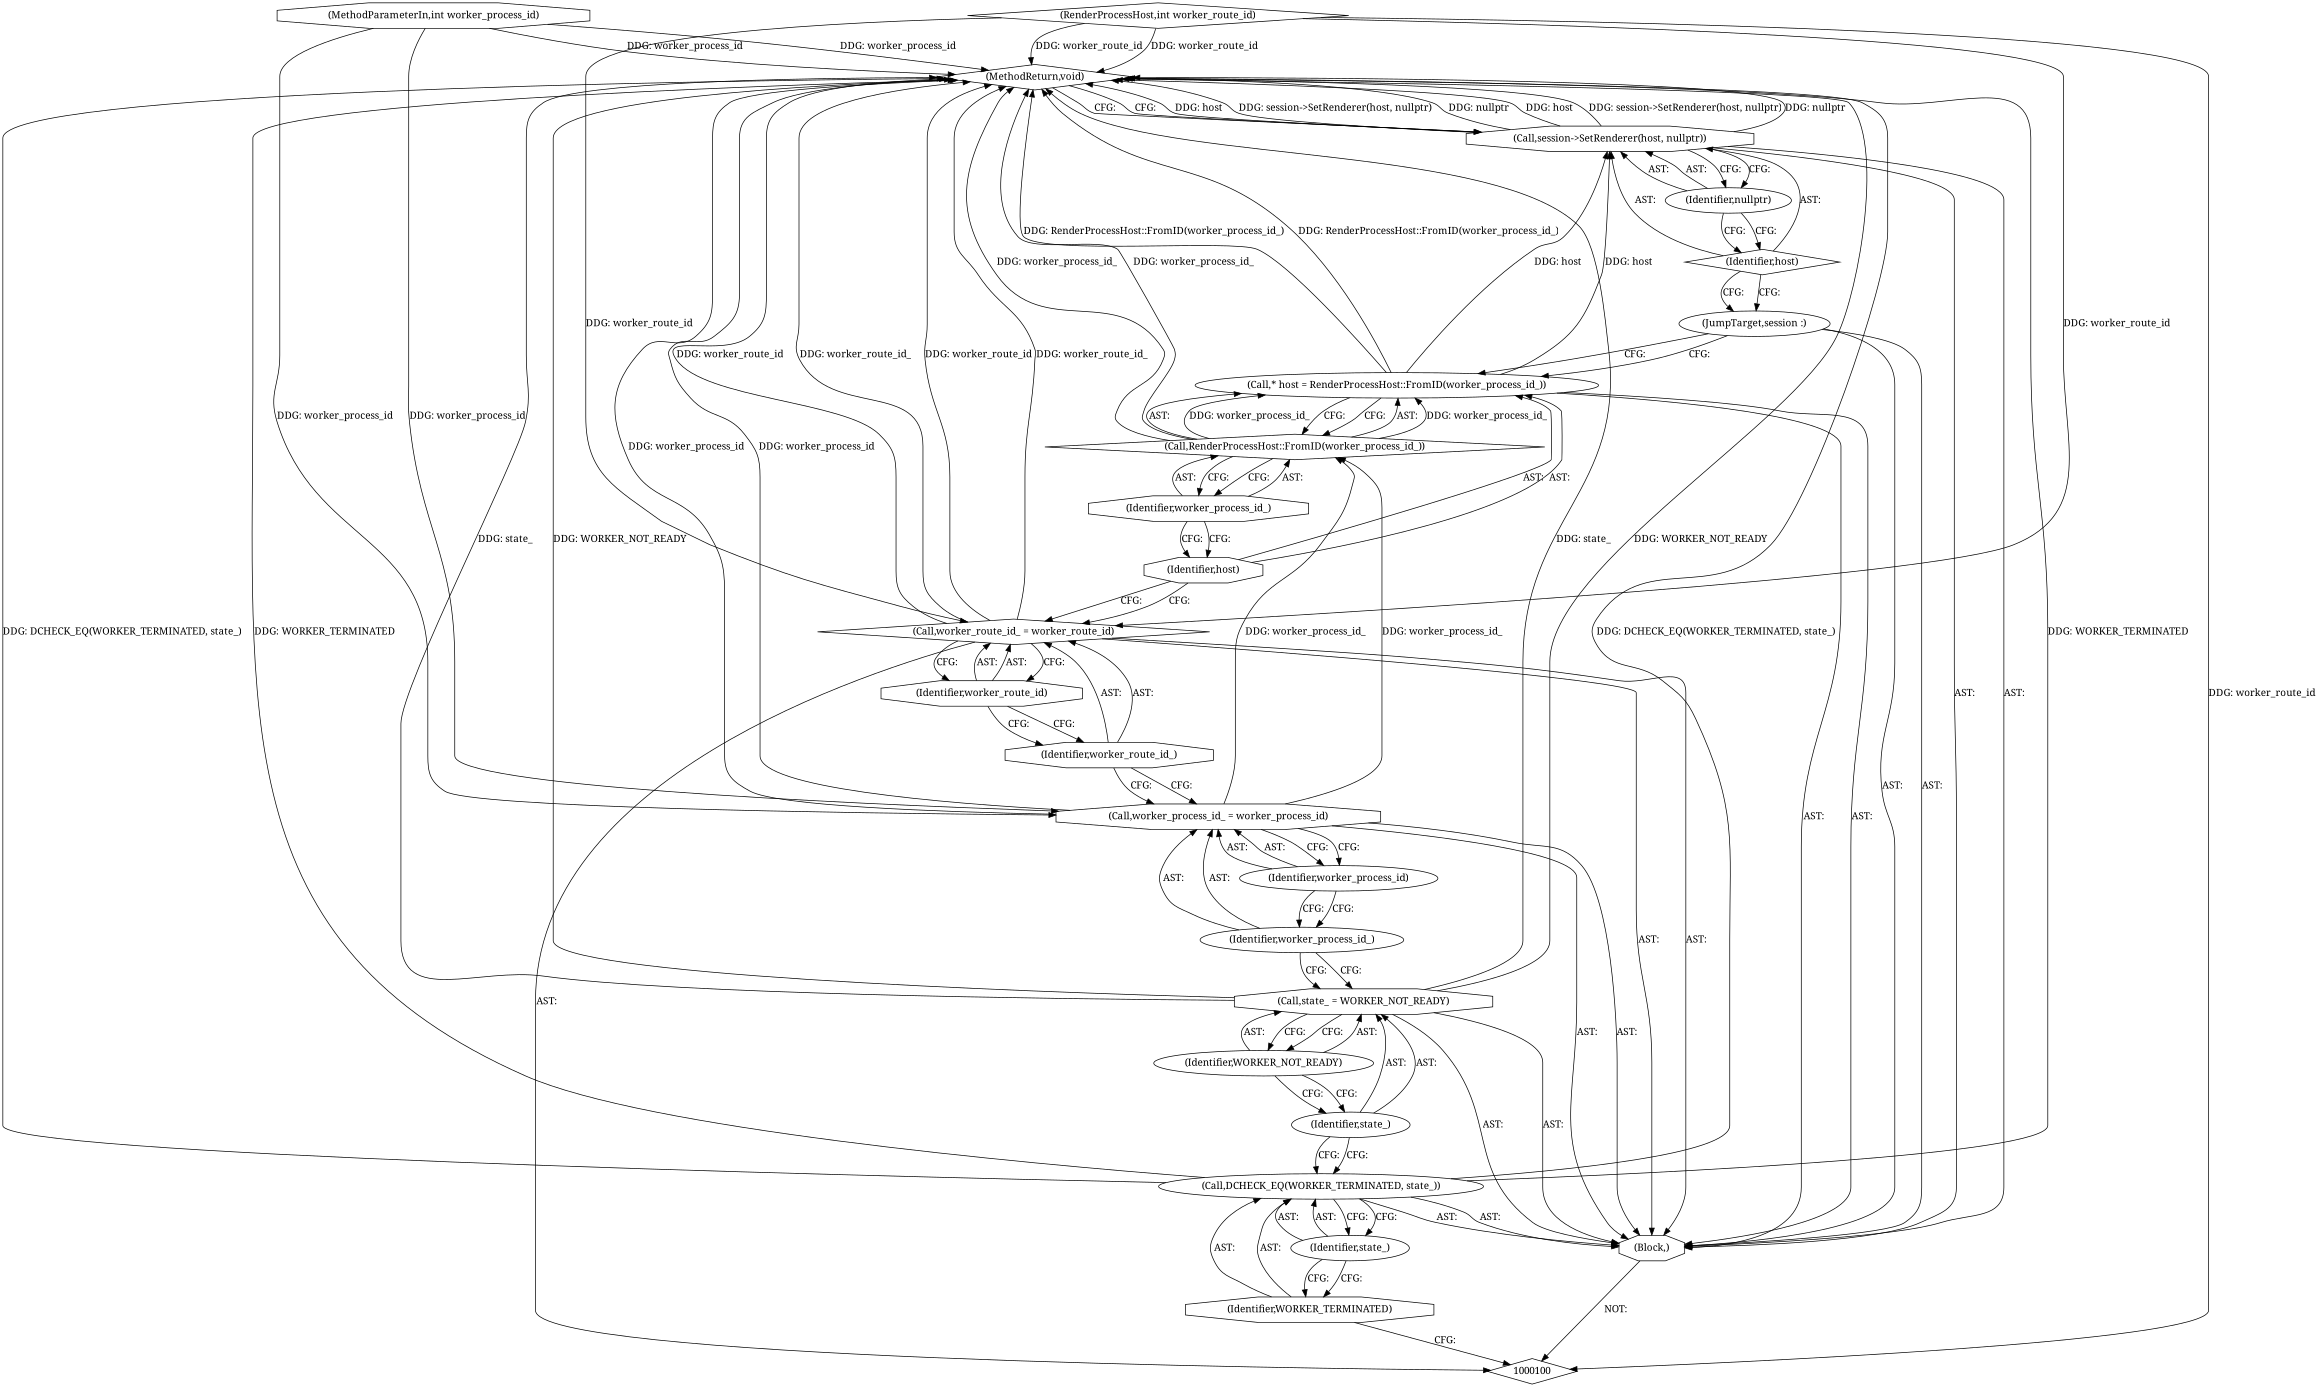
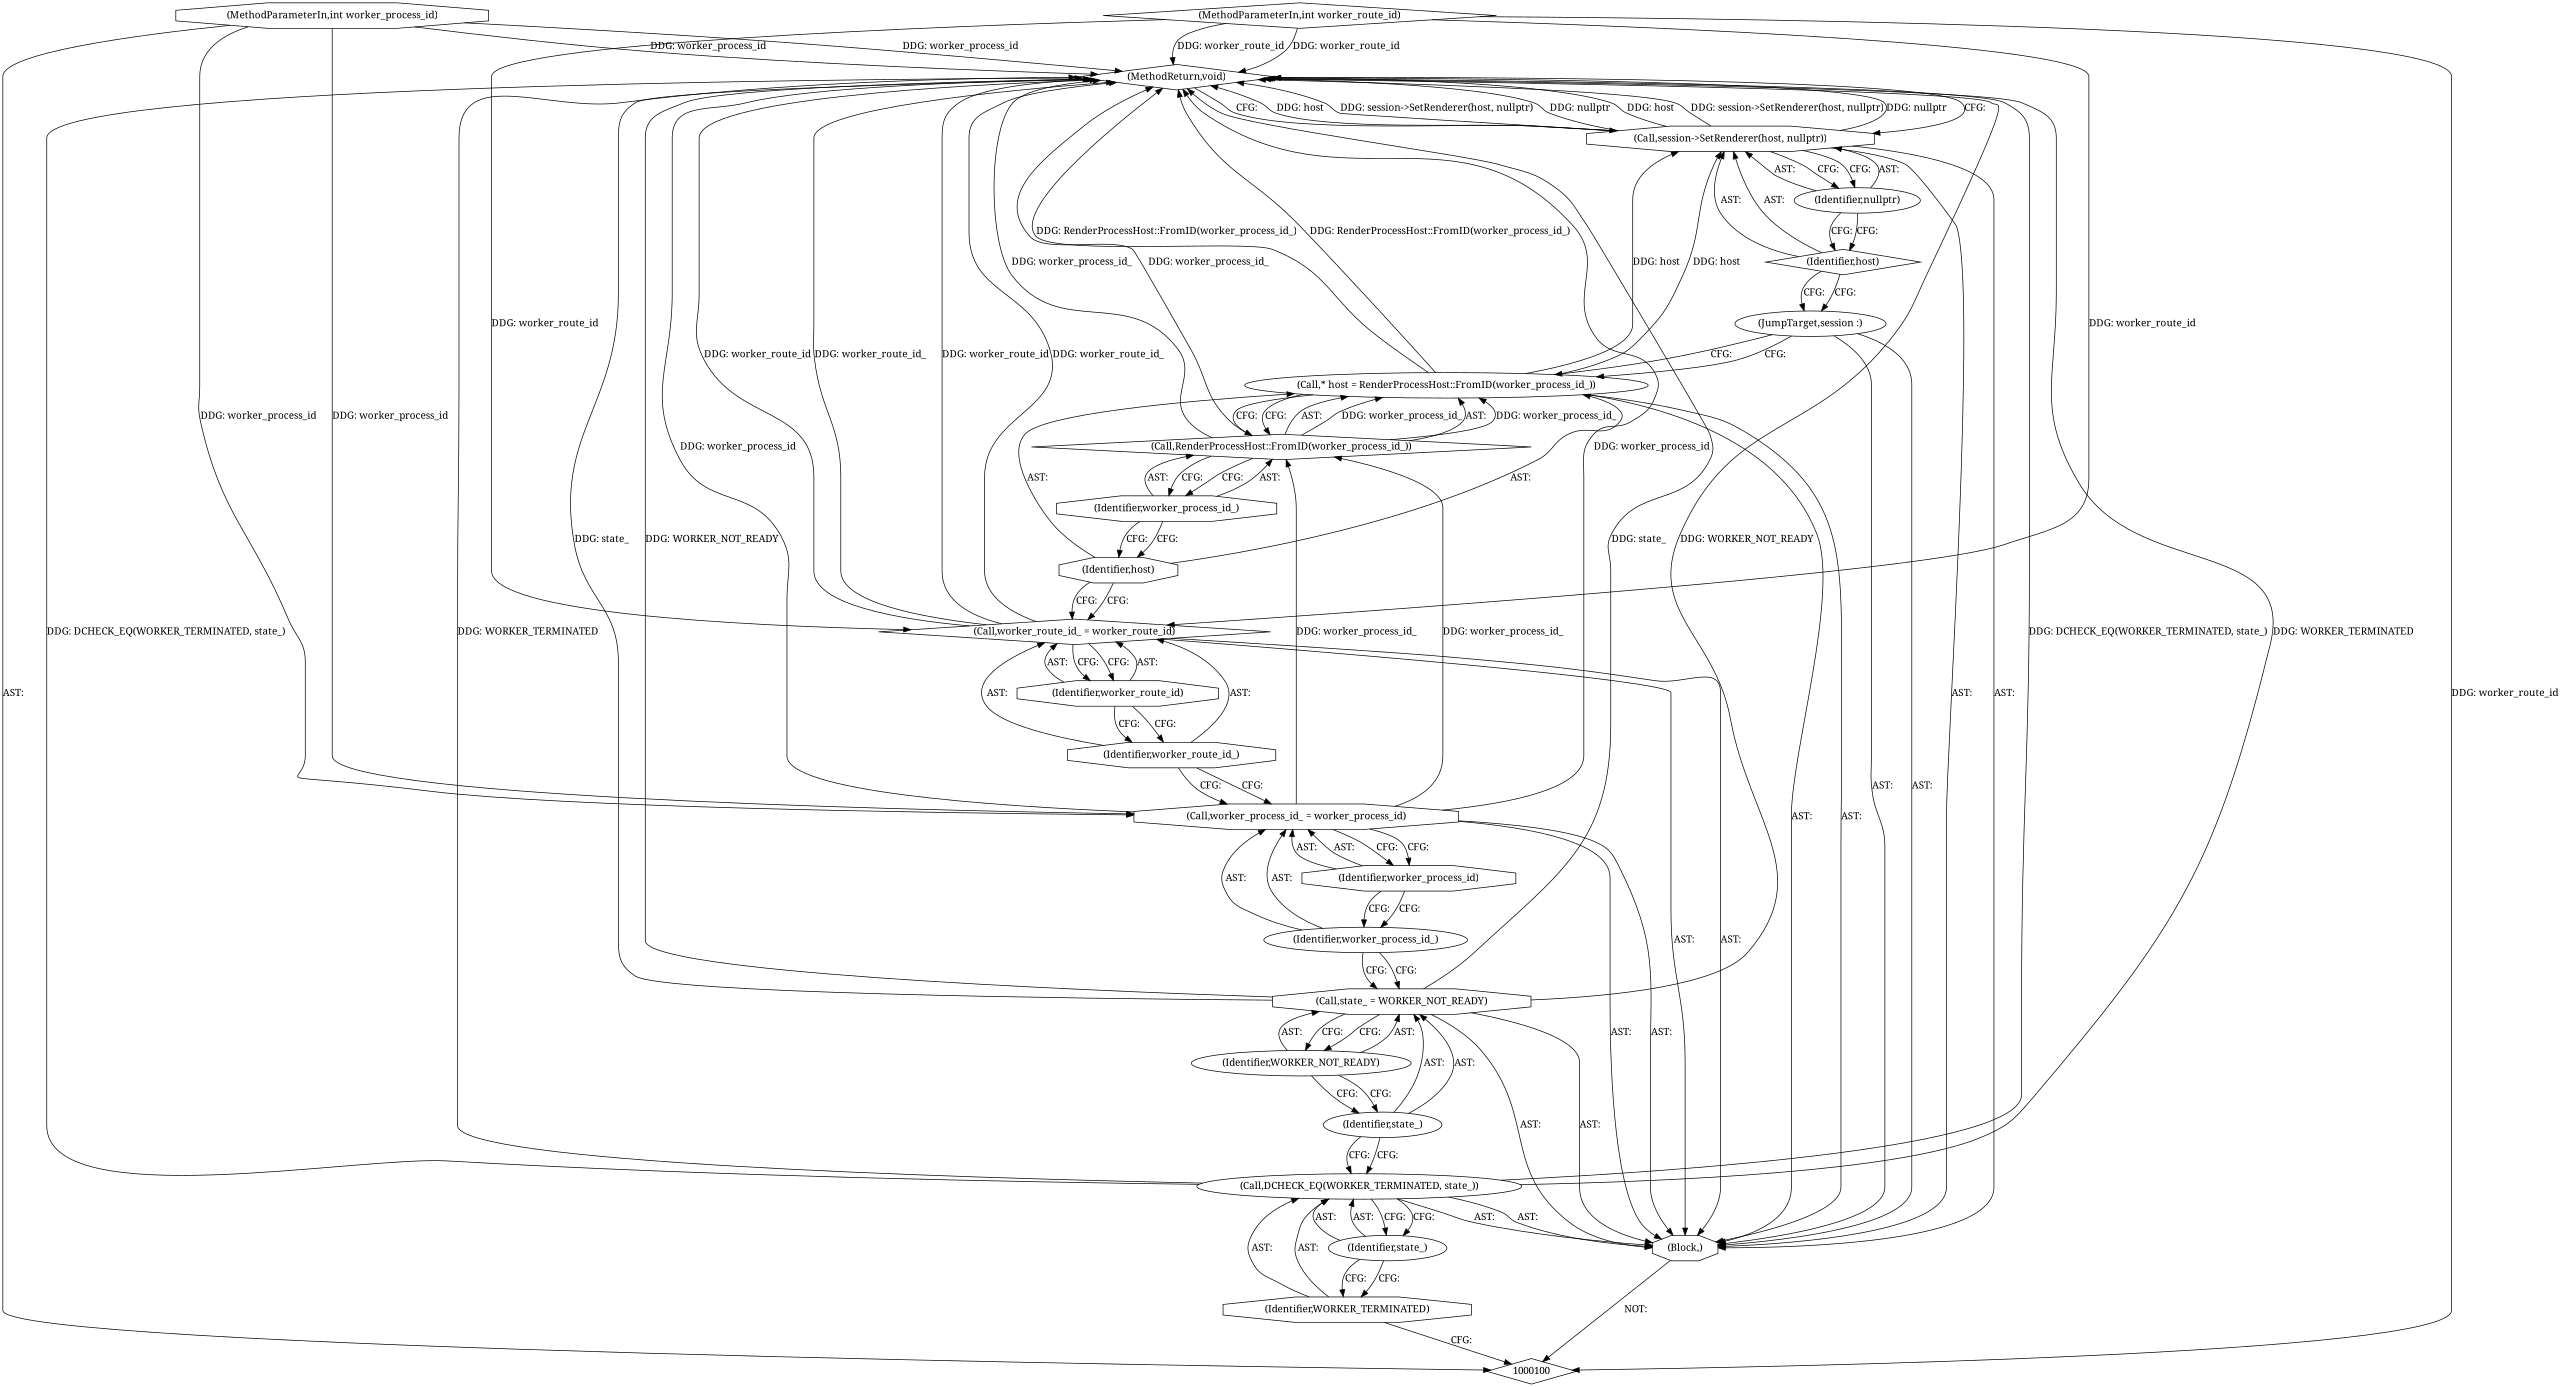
node "(RenderProcessHost,int worker_route_id)": label "(RenderProcessHost,int worker_route_id)" -> "(MethodParameterIn,int worker_route_id)"
node "(Identifier,worker_process_id)": shape ellipse -> octagon
edge "(Call,worker_route_id_ = worker_route_id)" -> "1000100": now "(MethodParameterIn,int worker_process_id)" -> "1000100"
